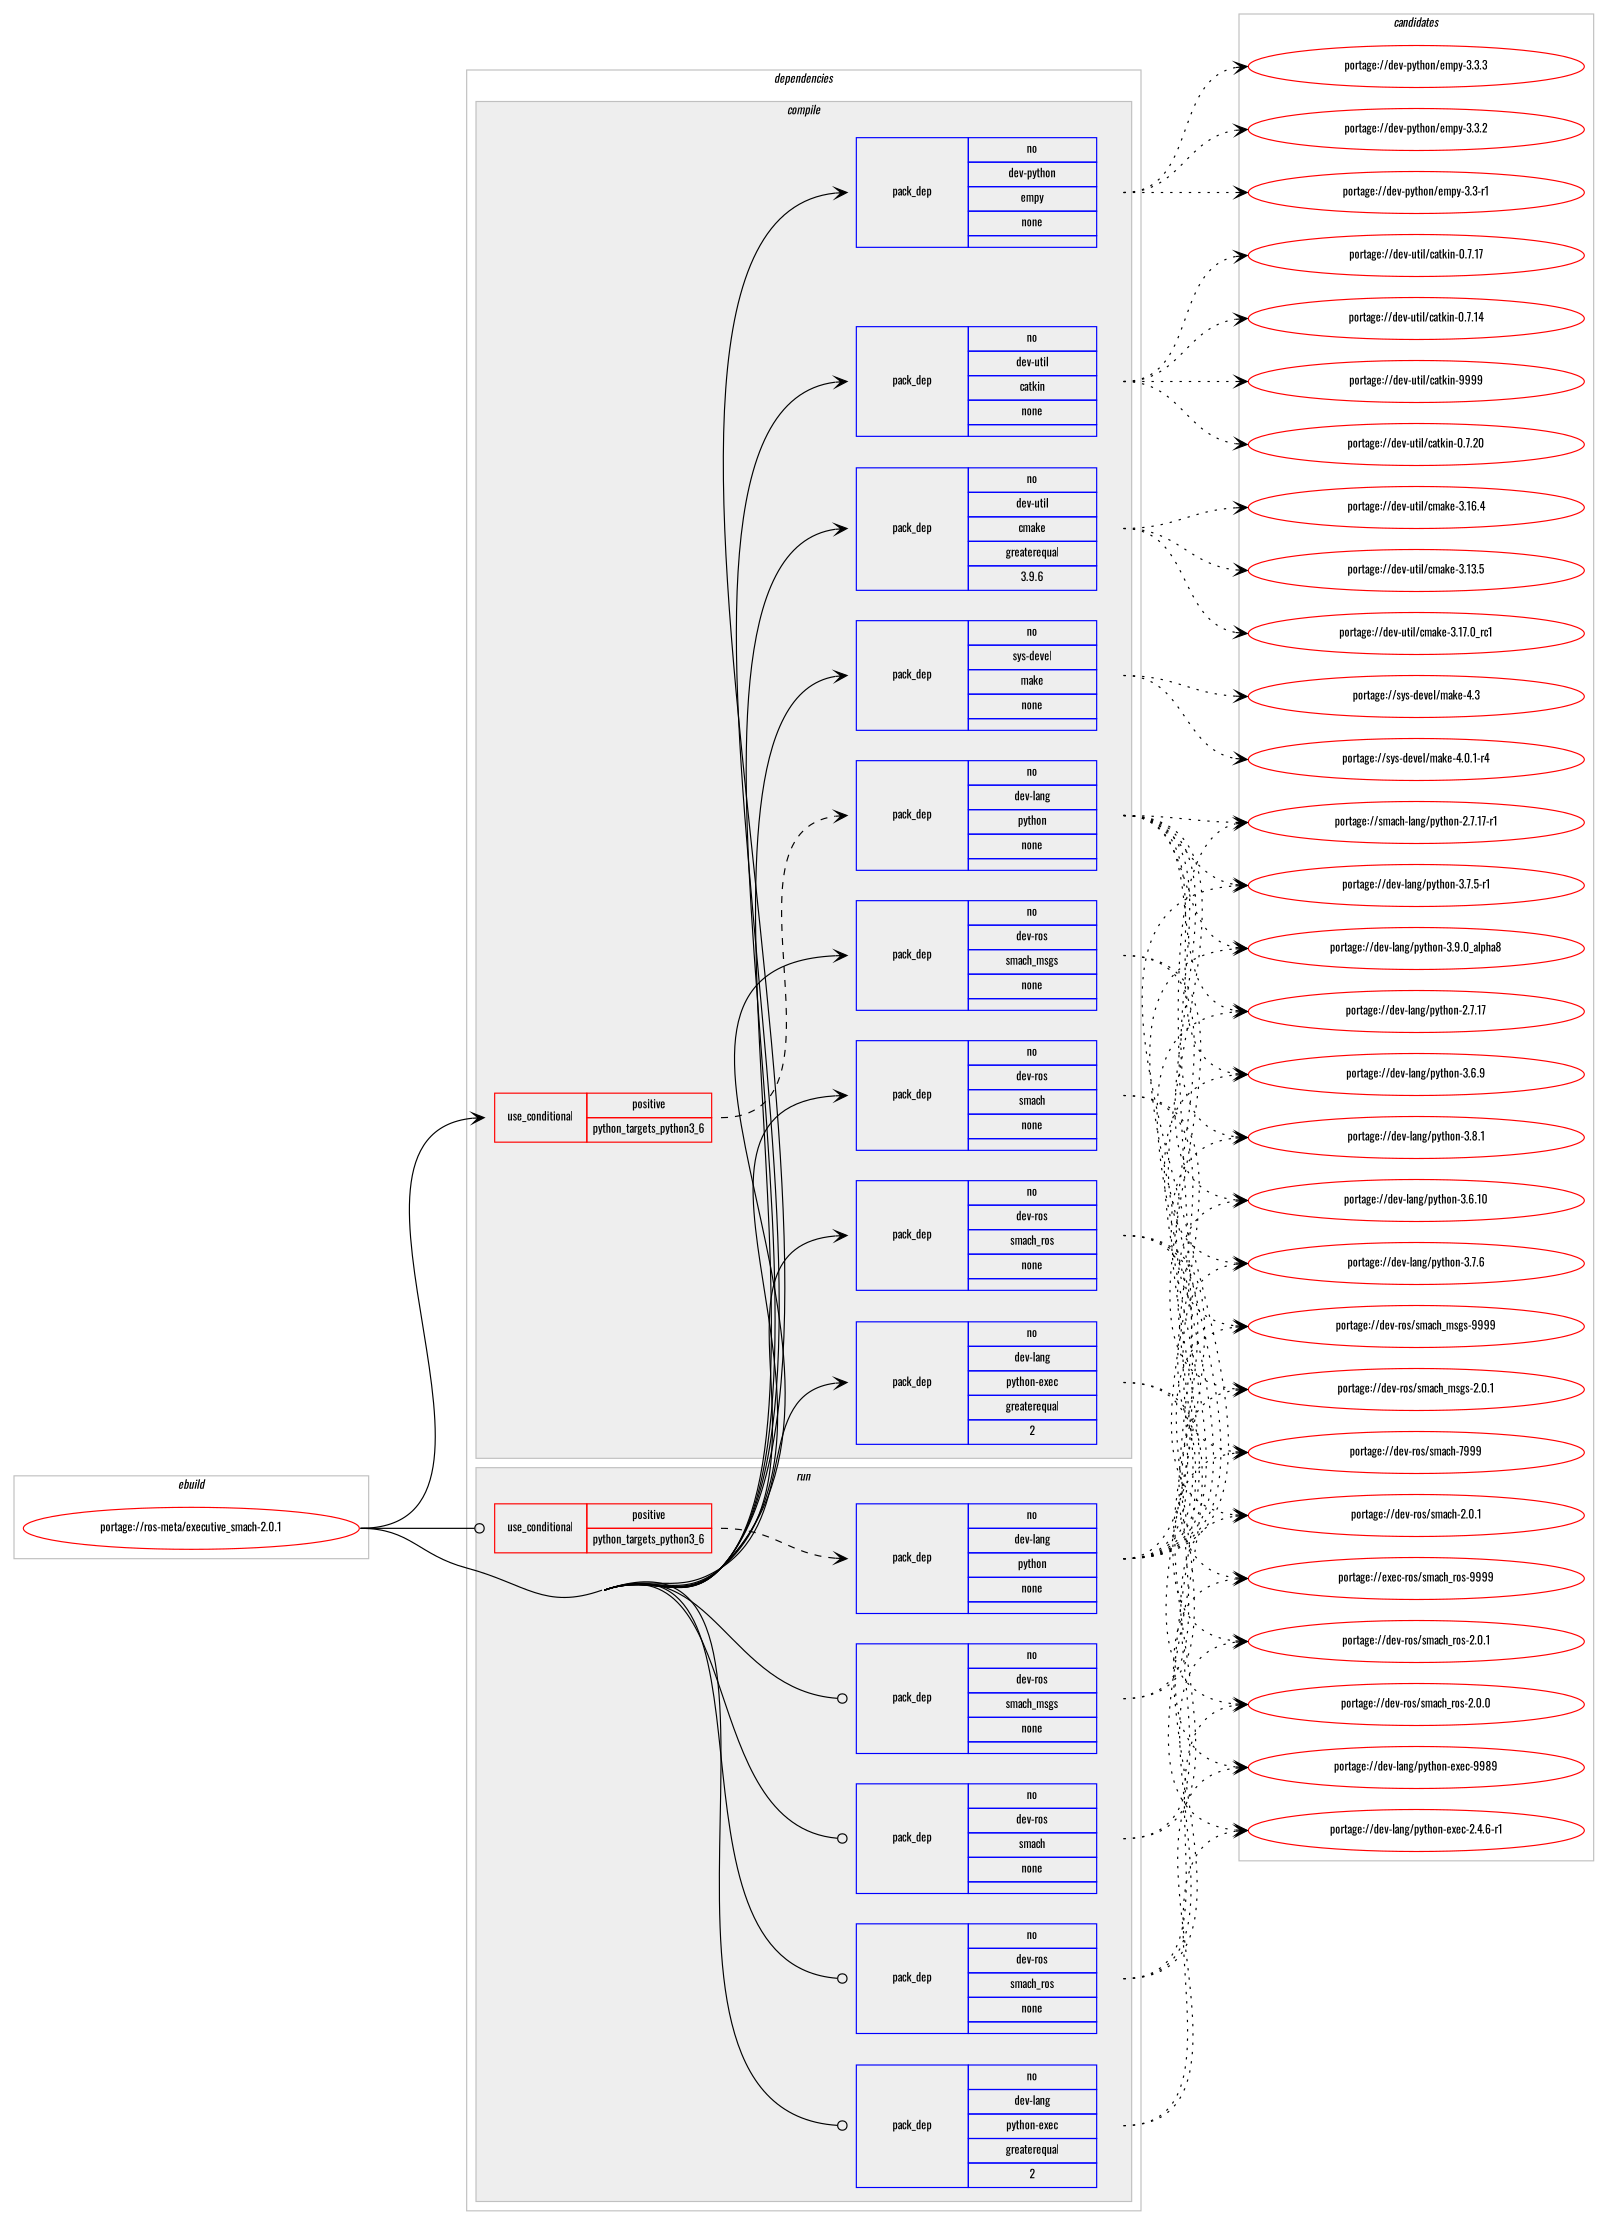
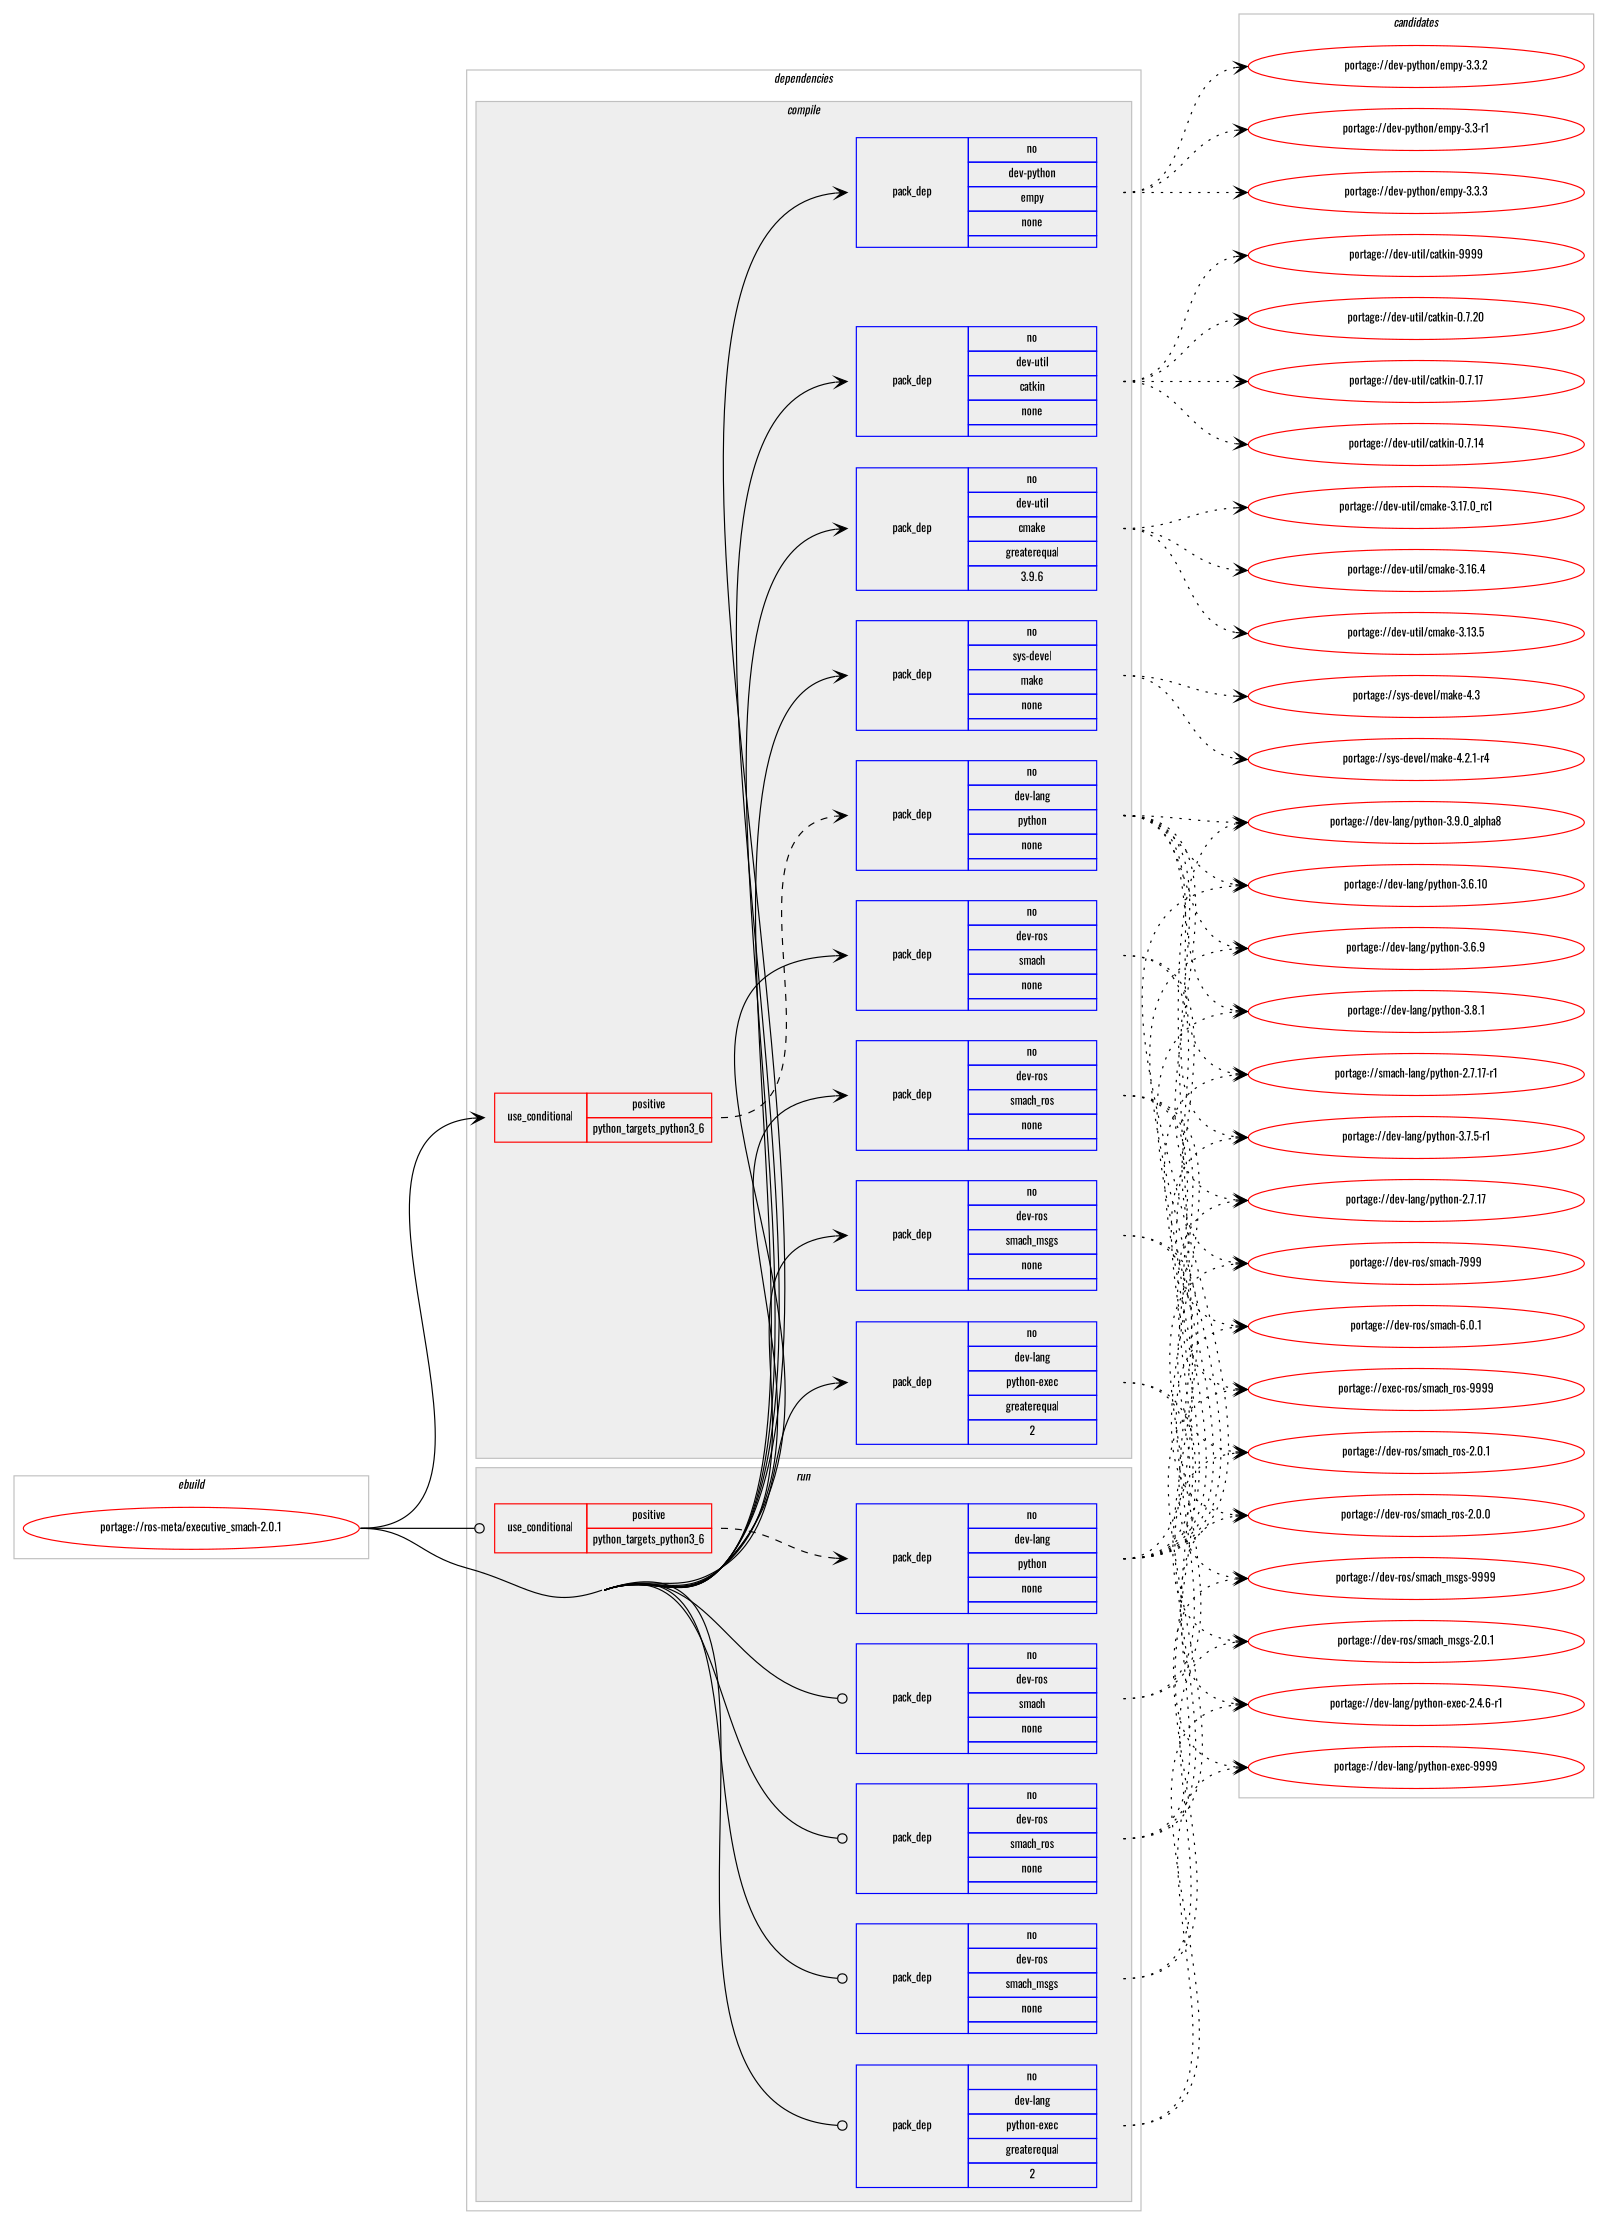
node "portage://sys-devel/make-4.0.1-r4": label "portage://sys-devel/make-4.0.1-r4" -> "portage://sys-devel/make-4.2.1-r4"
node "portage://dev-lang/python-3.7.6": removed
node "portage://dev-ros/smach-2.0.1": label "portage://dev-ros/smach-2.0.1" -> "portage://dev-ros/smach-6.0.1"
node "portage://dev-lang/python-exec-9989": label "portage://dev-lang/python-exec-9989" -> "portage://dev-lang/python-exec-9999"
